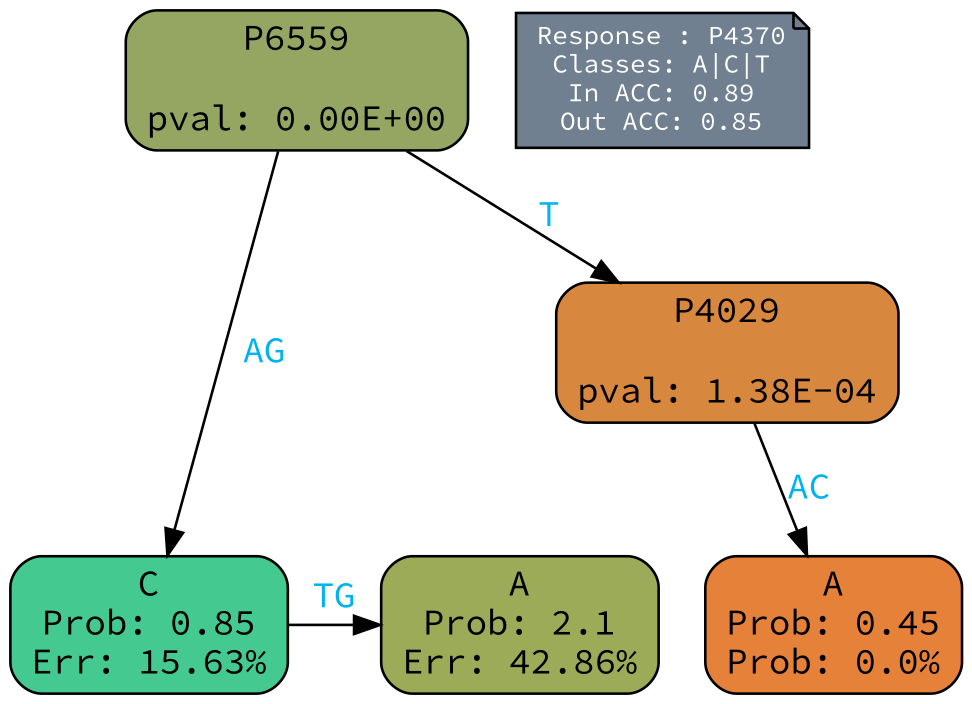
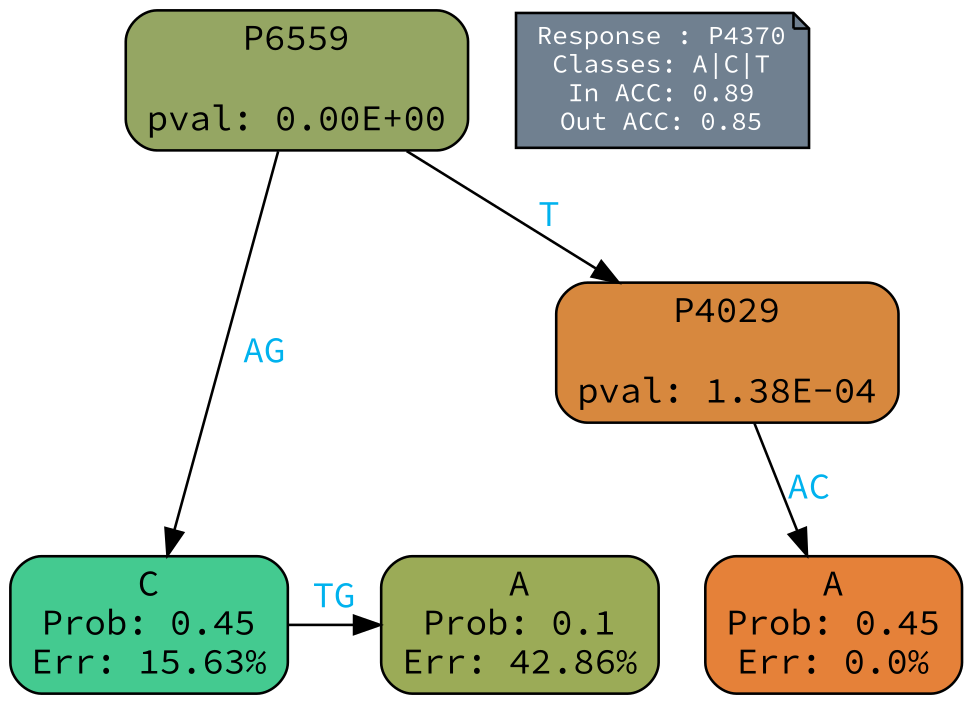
node "C Prob: 0.85 Err: 15.63%": label "C Prob: 0.85 Err: 15.63%" -> "C Prob: 0.45 Err: 15.63%"
node "A Prob: 2.1 Err: 42.86%": label "A Prob: 2.1 Err: 42.86%" -> "A Prob: 0.1 Err: 42.86%"
node "A Prob: 0.45 Prob: 0.0%": label "A Prob: 0.45 Prob: 0.0%" -> "A Prob: 0.45 Err: 0.0%"
